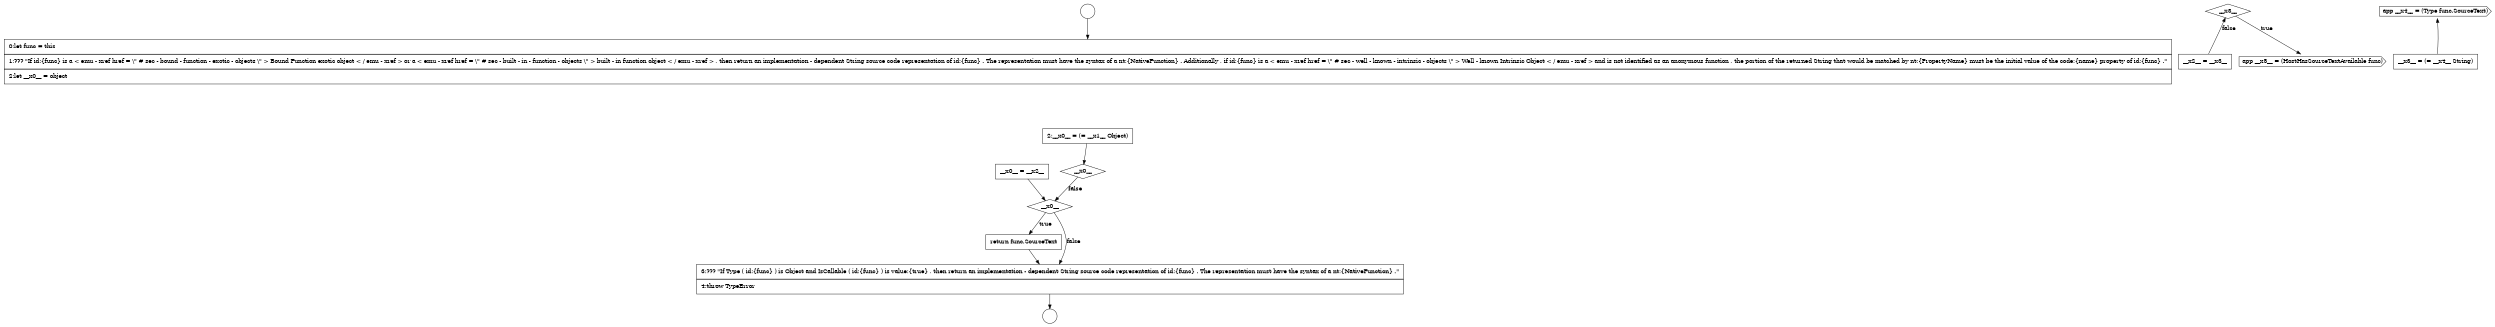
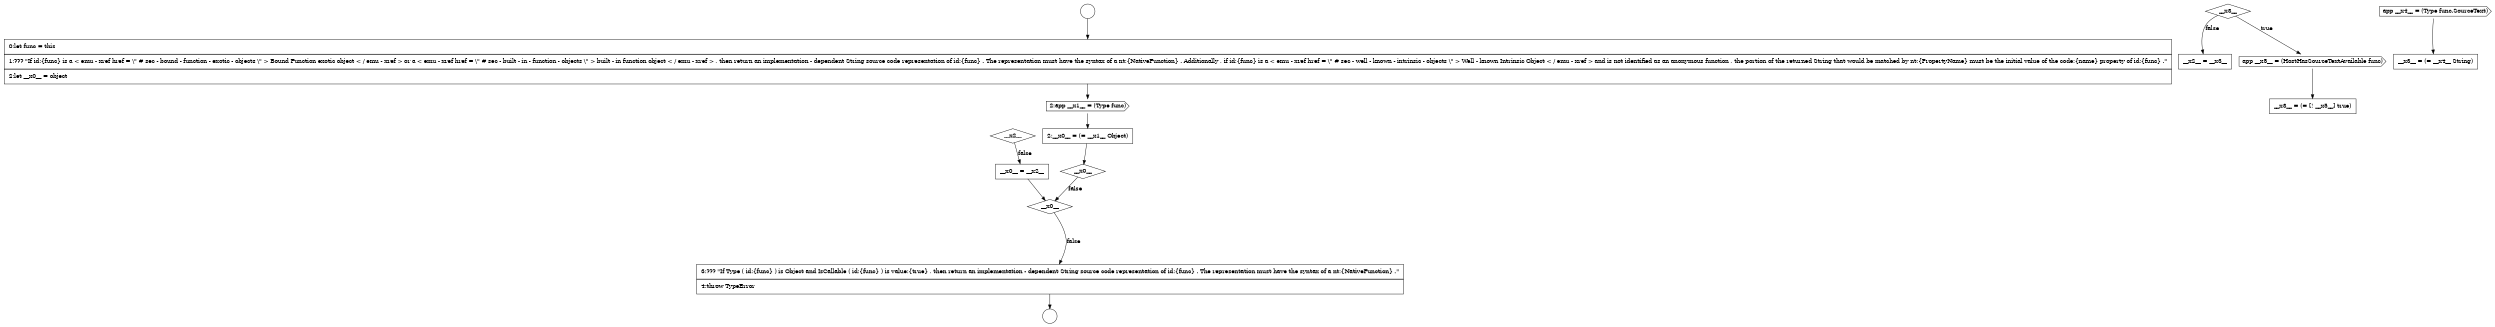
edge "__x2__ = __x3__" -> "__x3__": reversed
edge "__x3__ = (= __x4__ String)" -> "app __x4__ = (Type func.SourceText)": reversed
node "2:app __x1__ = (Type func)": added
node "__x3__ = (= [! __x5__] true)": added
node "__x2__": added
node "return func.SourceText": removed
